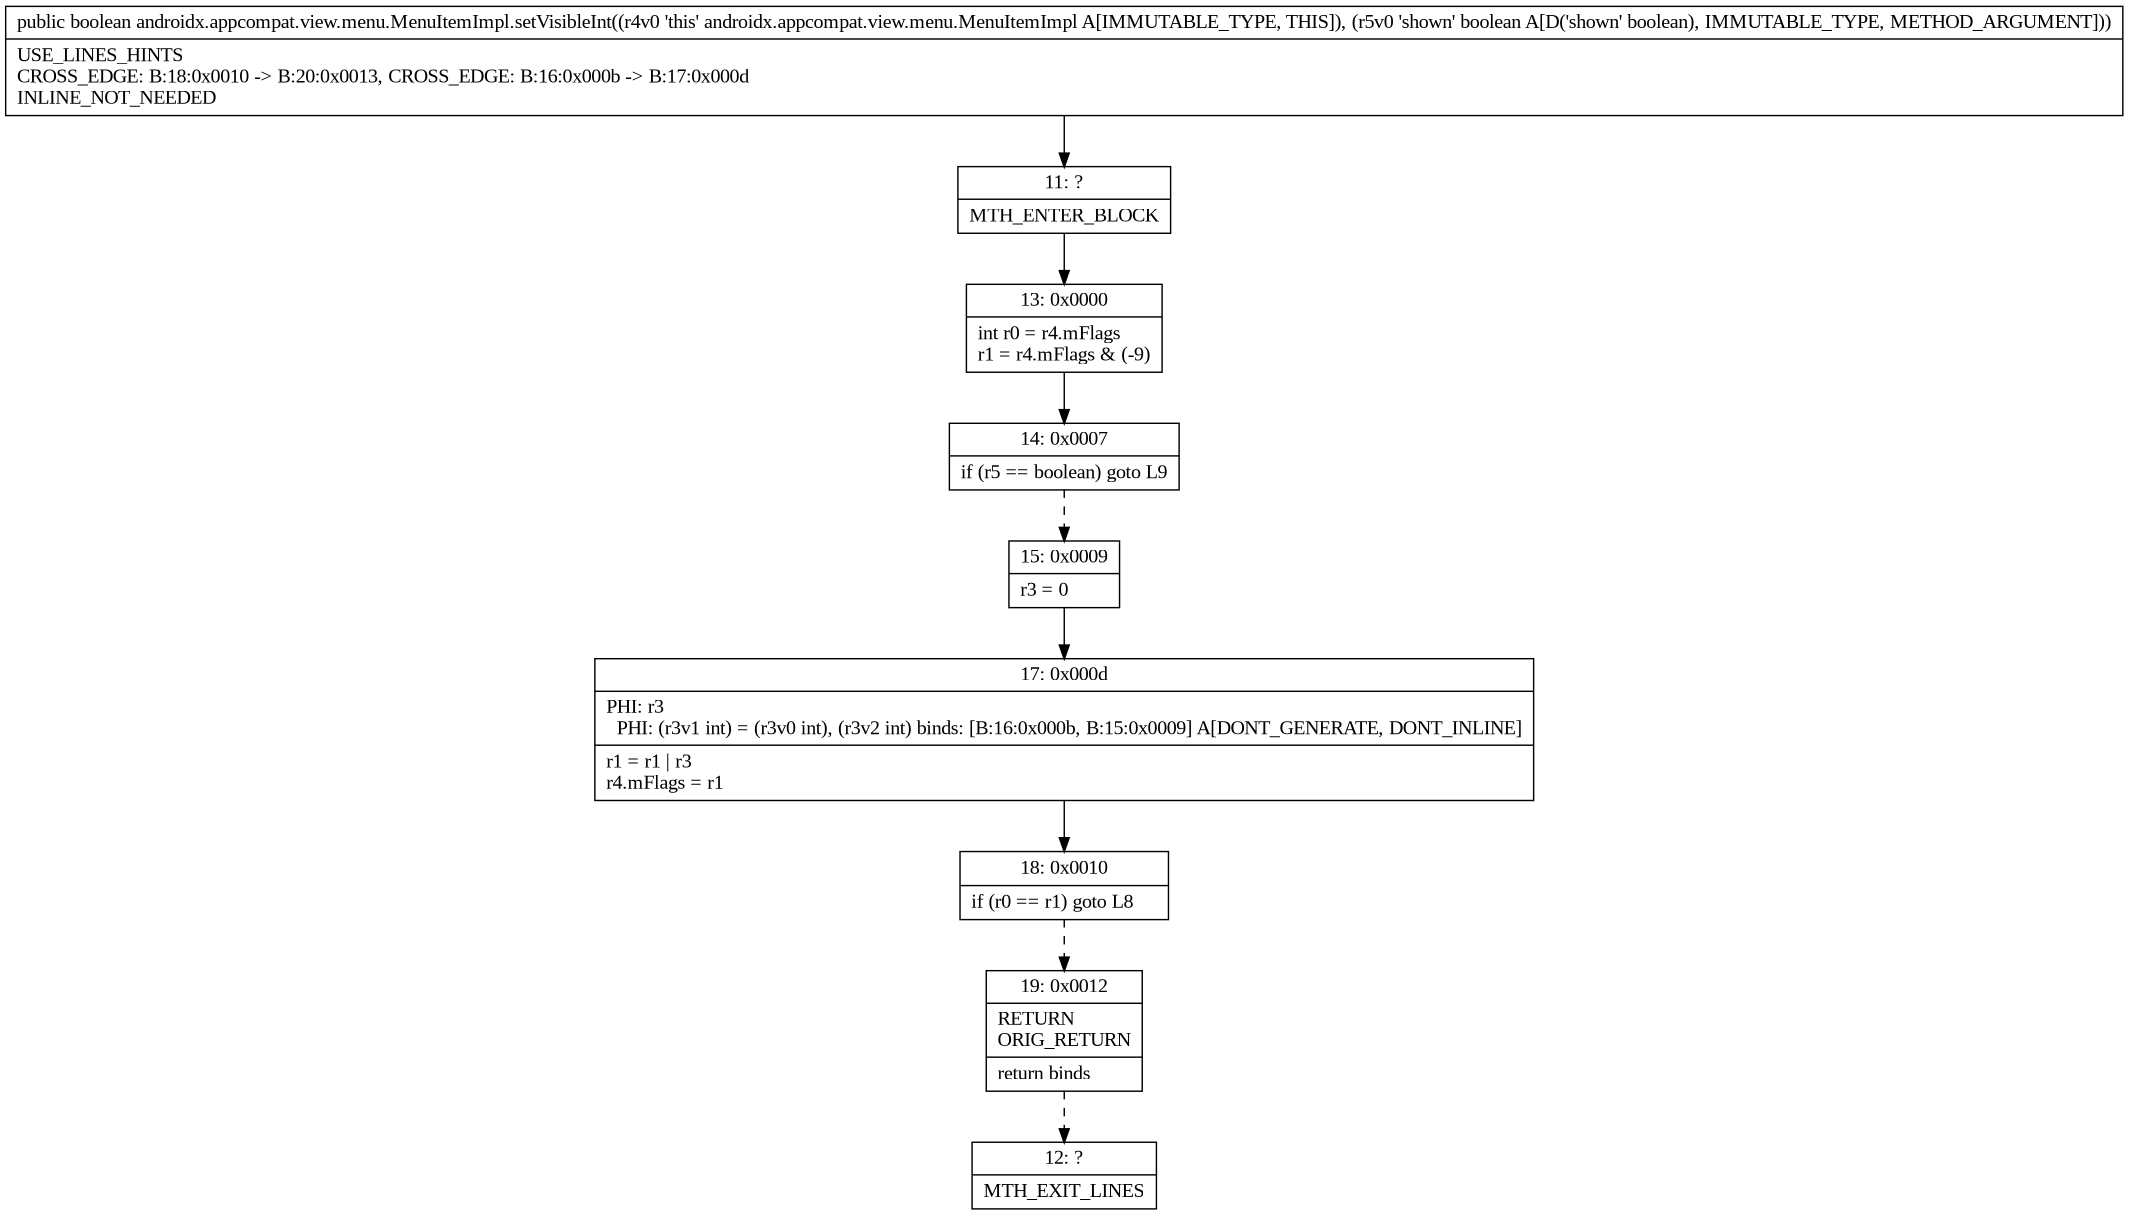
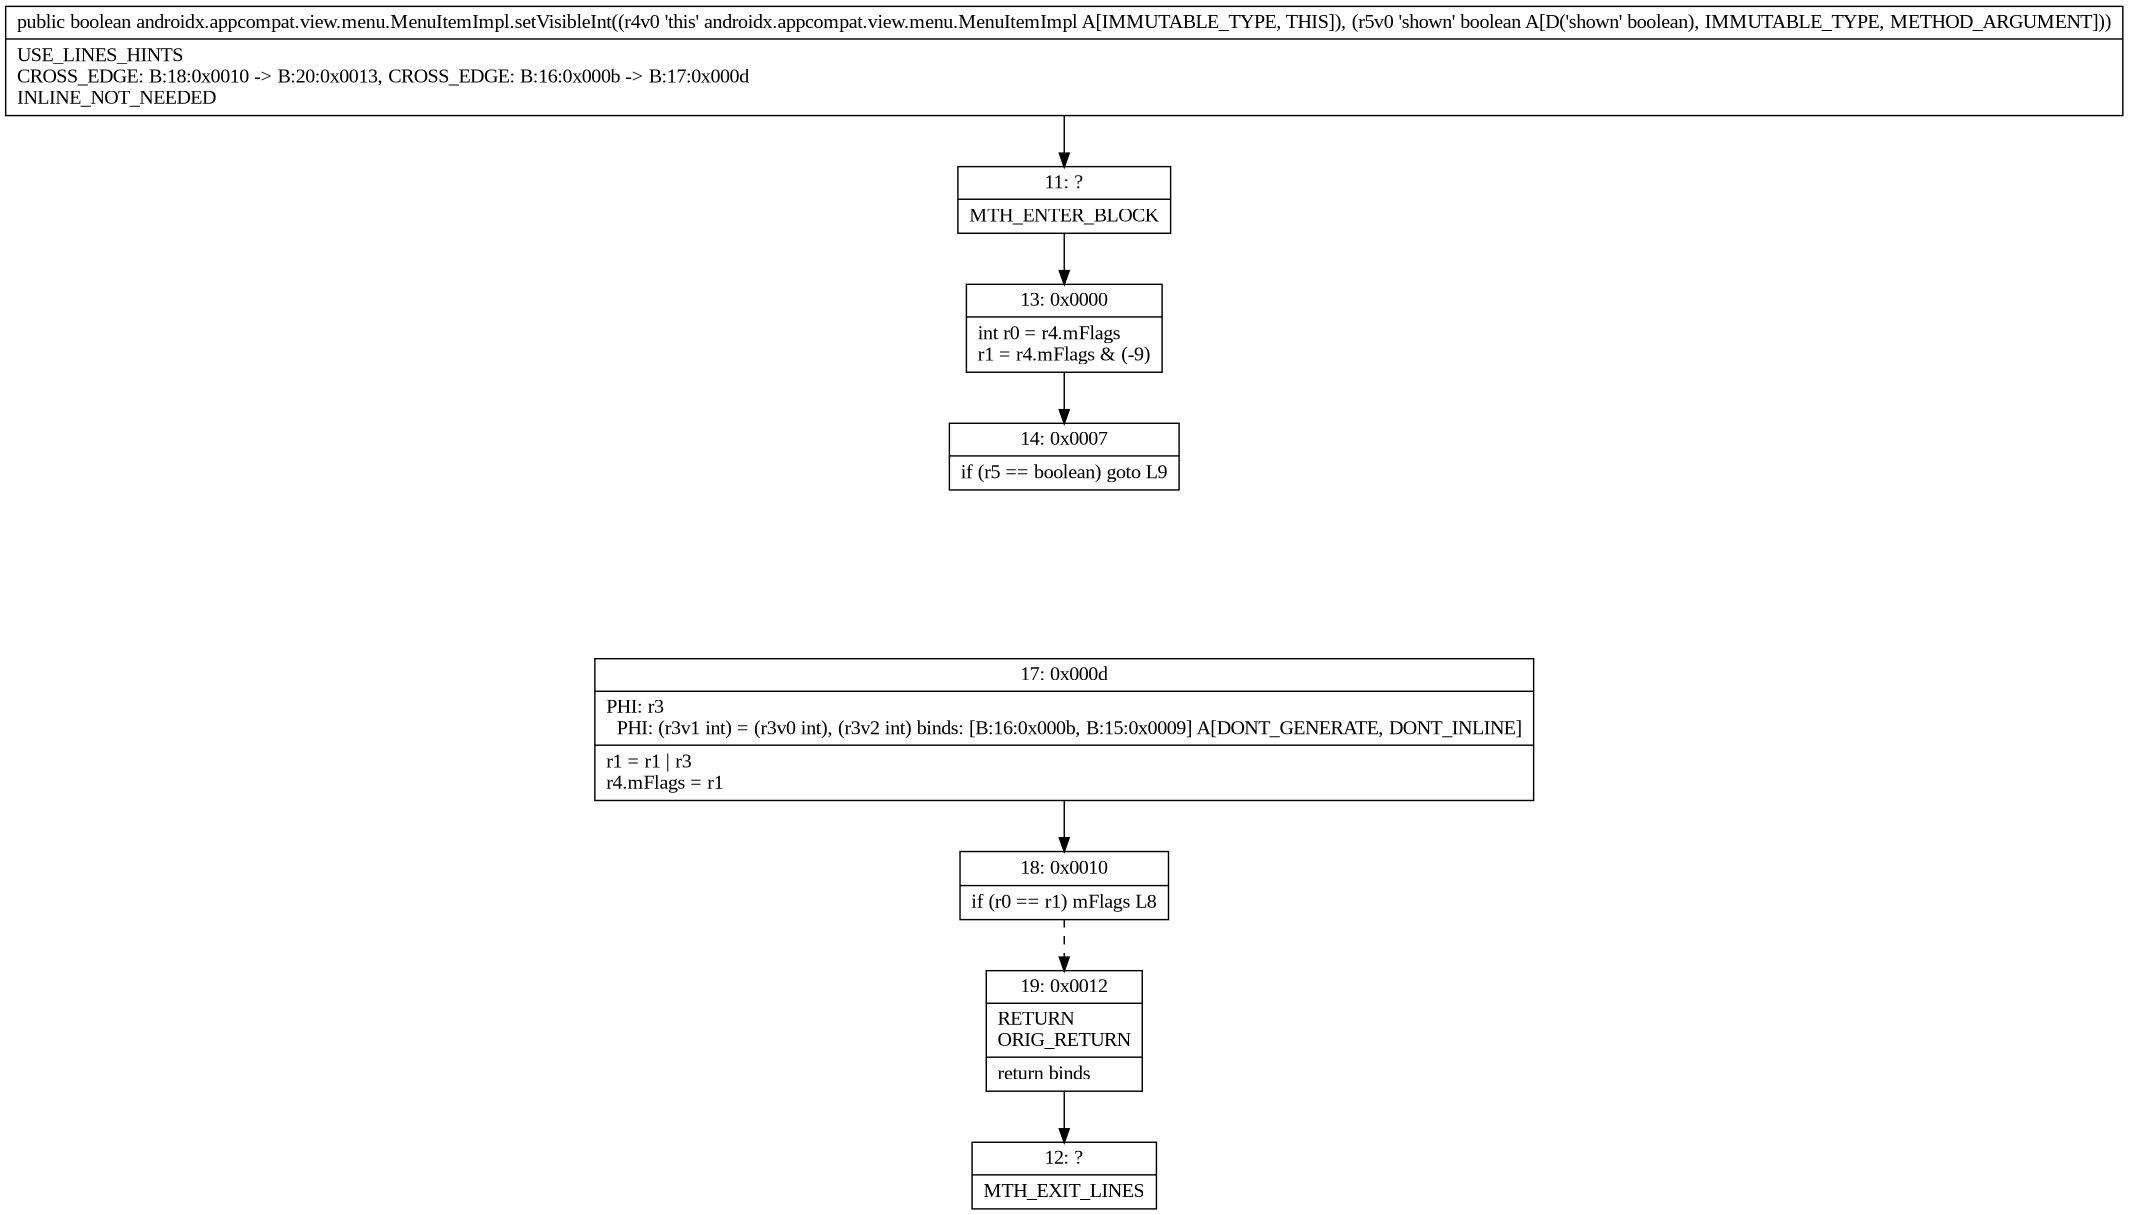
node "15: 0x0009": removed
node "18: 0x0010": text "if (r0 == r1) goto L8" -> "if (r0 == r1) mFlags L8"
edge "19: 0x0012" -> "12: ?": style dashed -> solid
